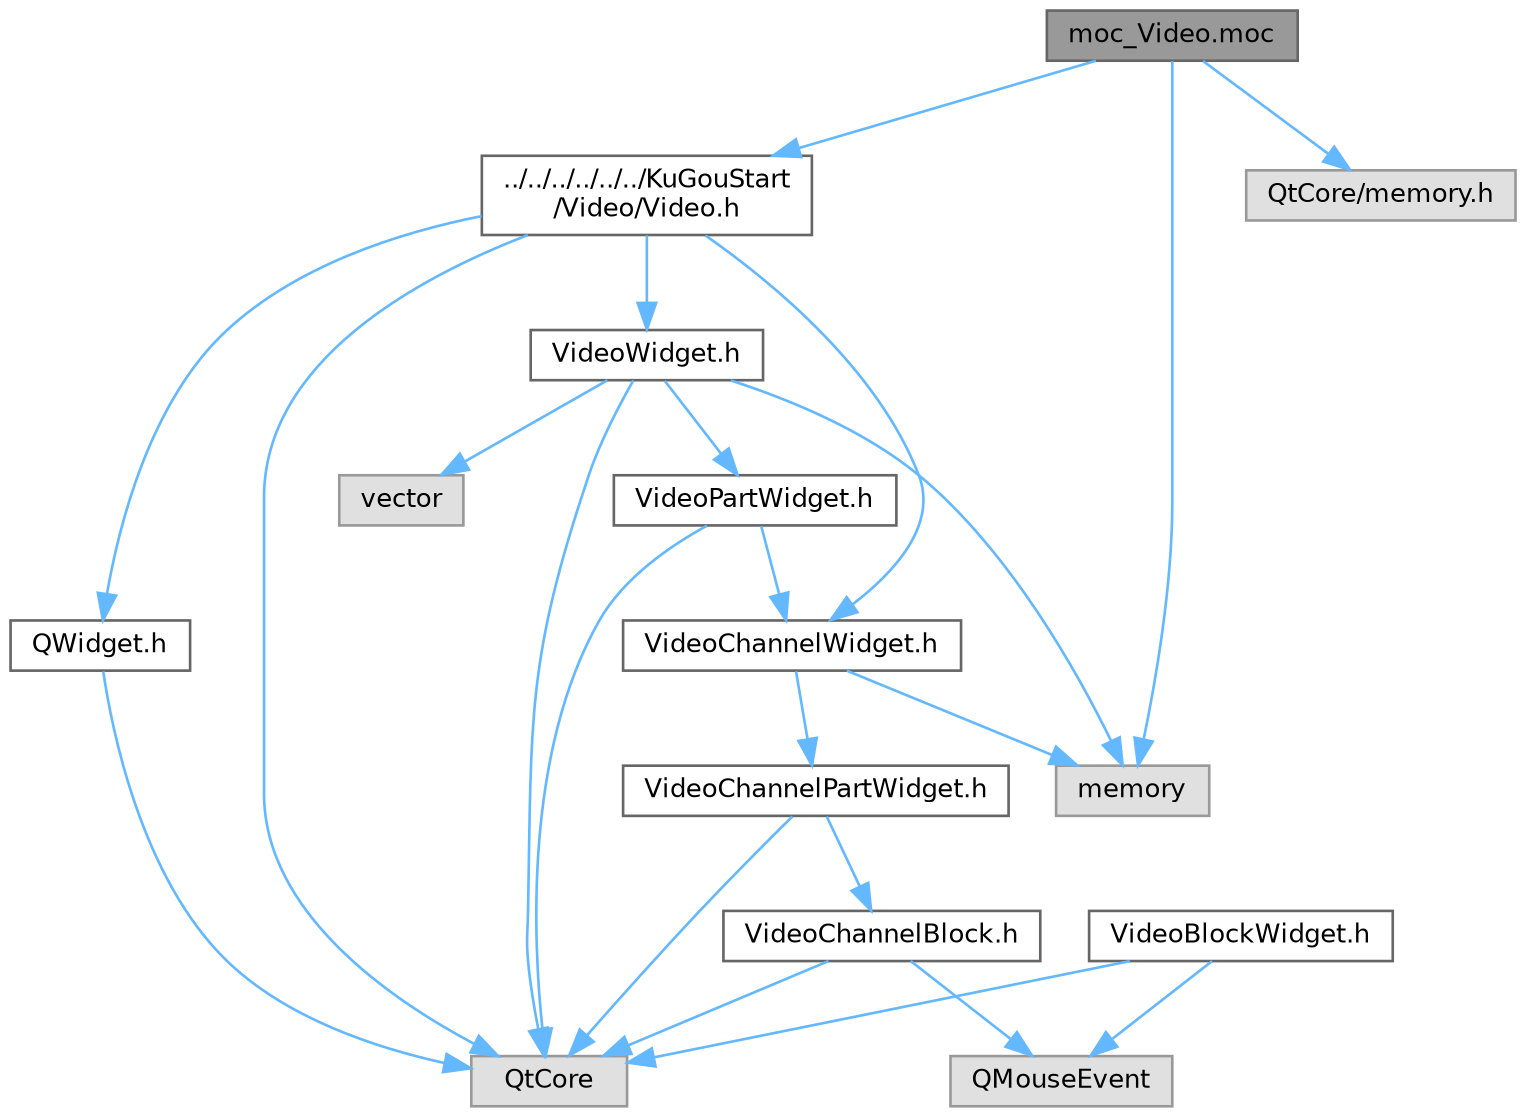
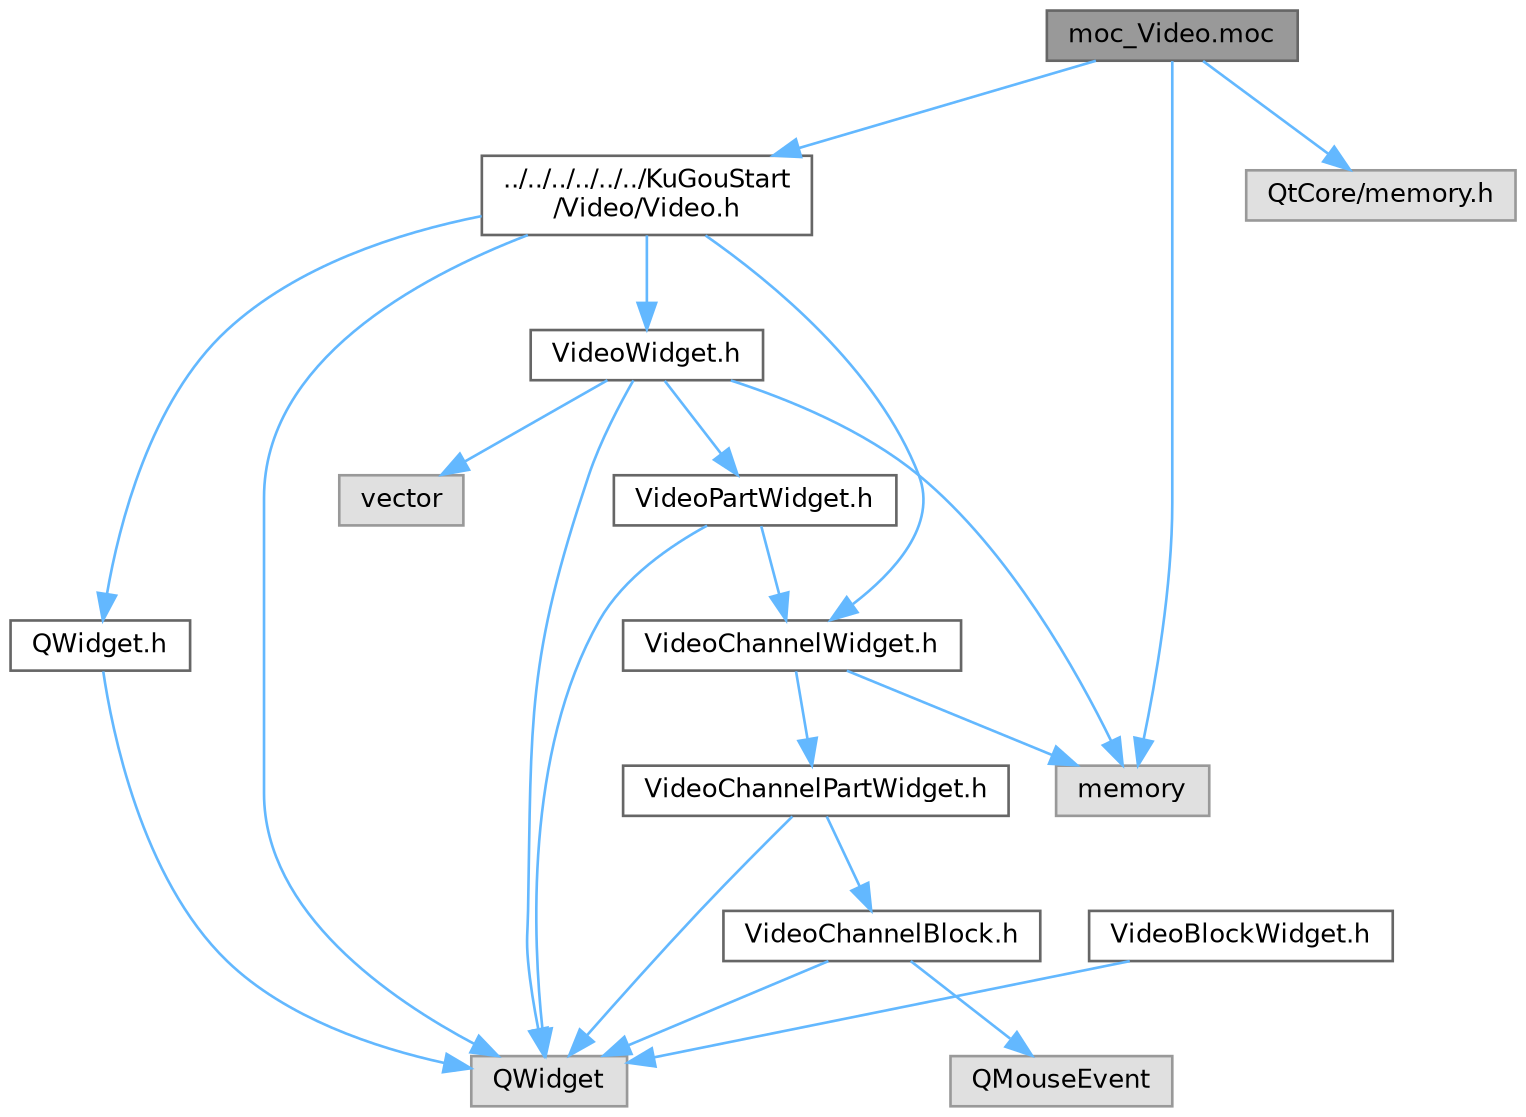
edge "VideoBlockWidget.h" -> "QMouseEvent": removed
node "QtCore": label "QtCore" -> "QWidget"
